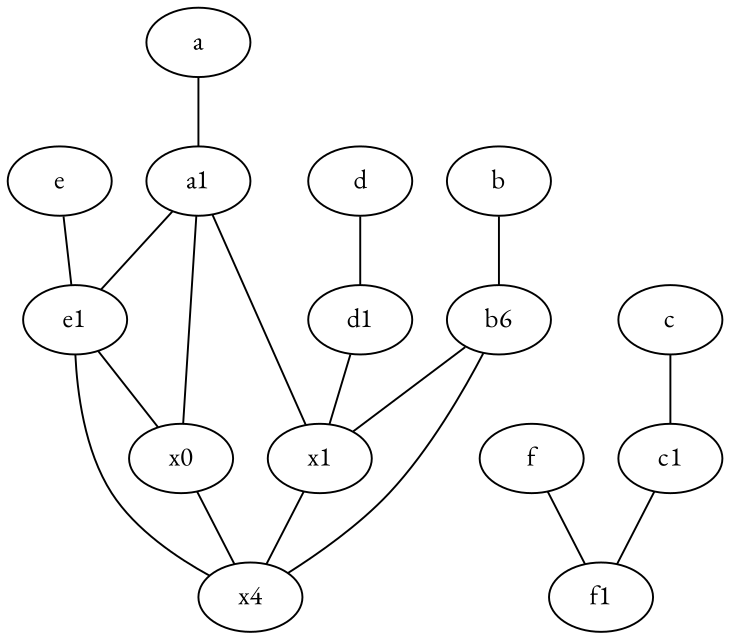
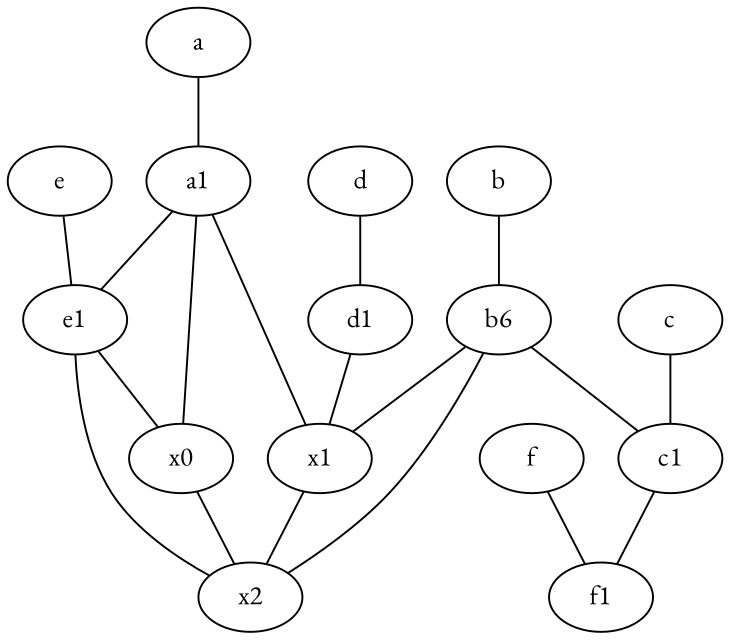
edge "b6" -- "c1": added
node "x4": label "x4" -> "x2"
